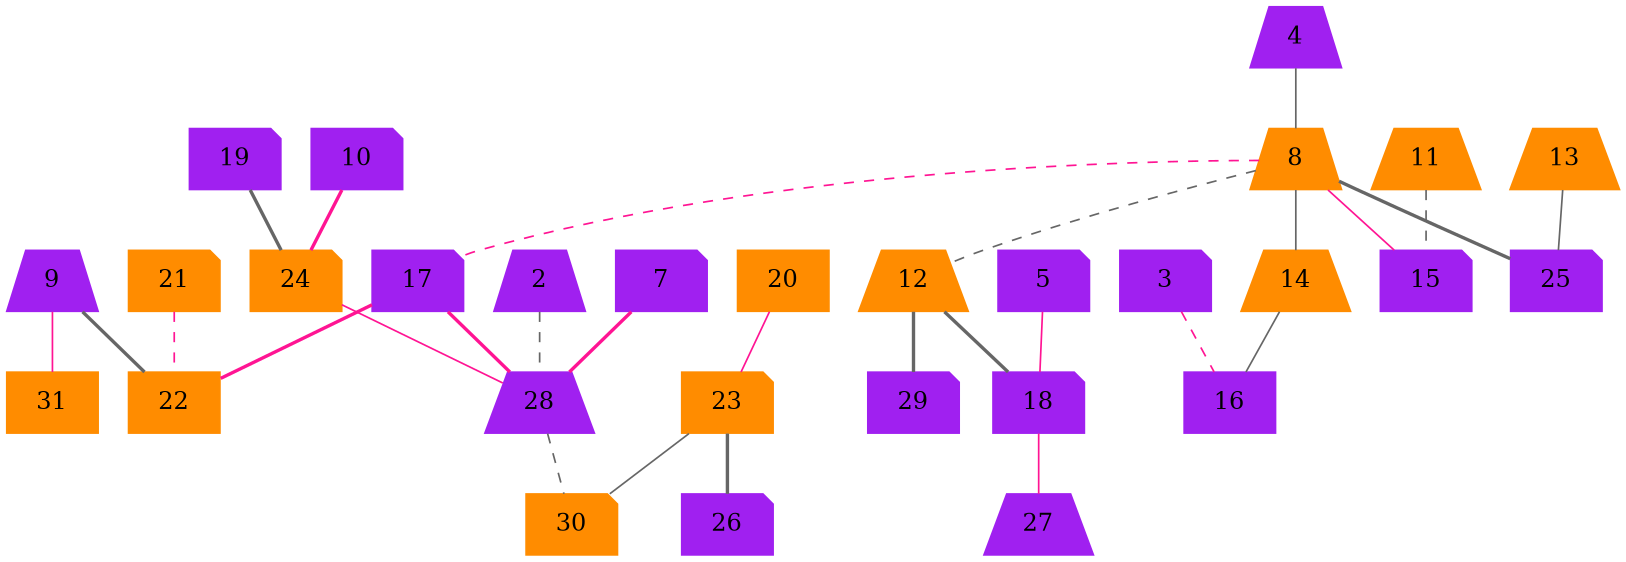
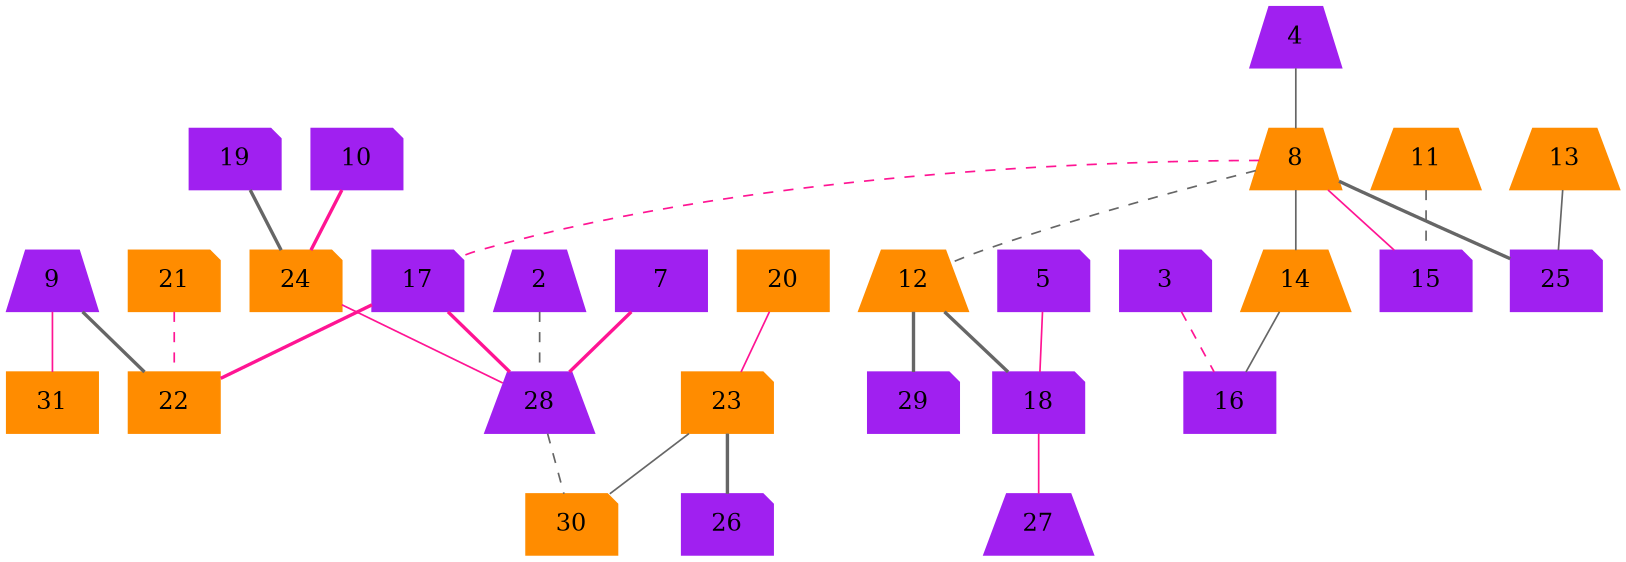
node "7": shape note -> box
